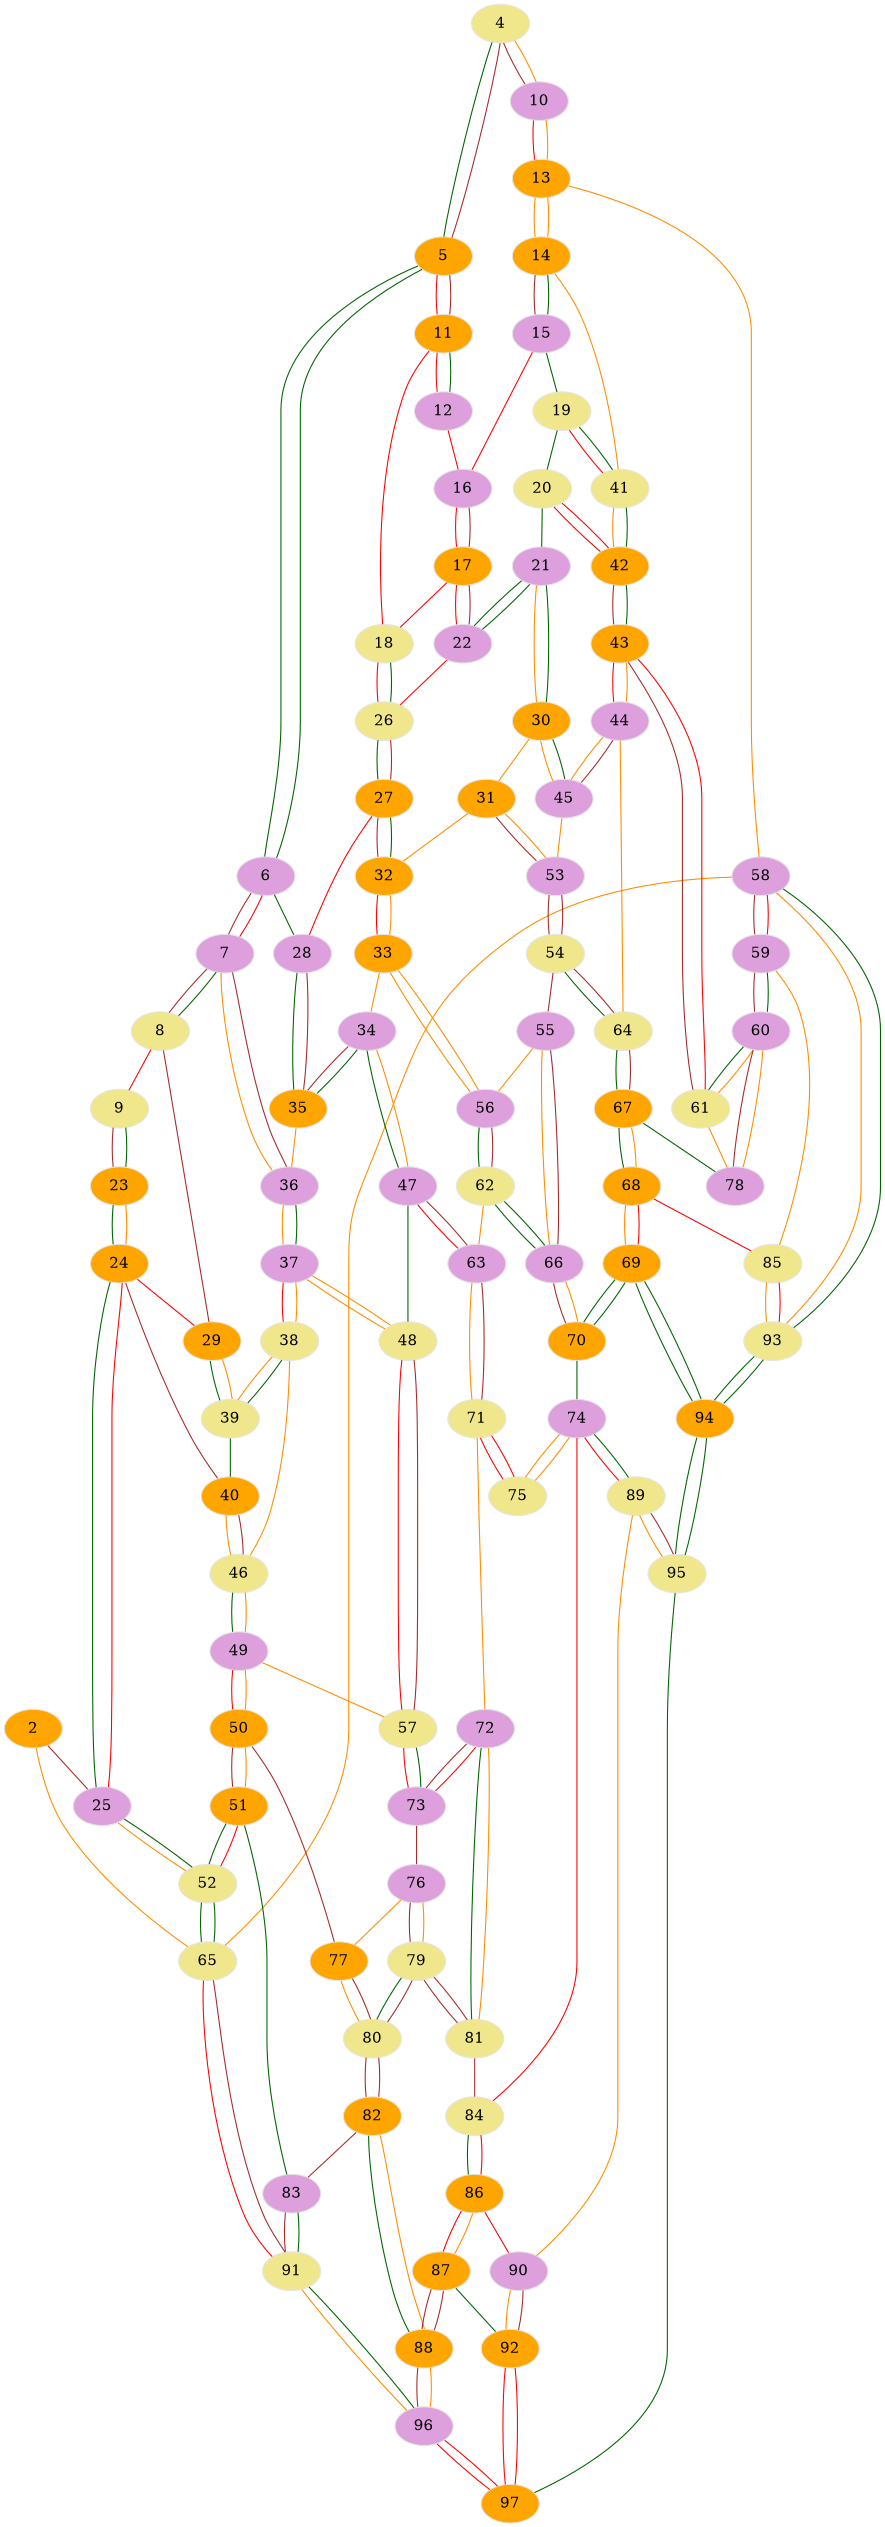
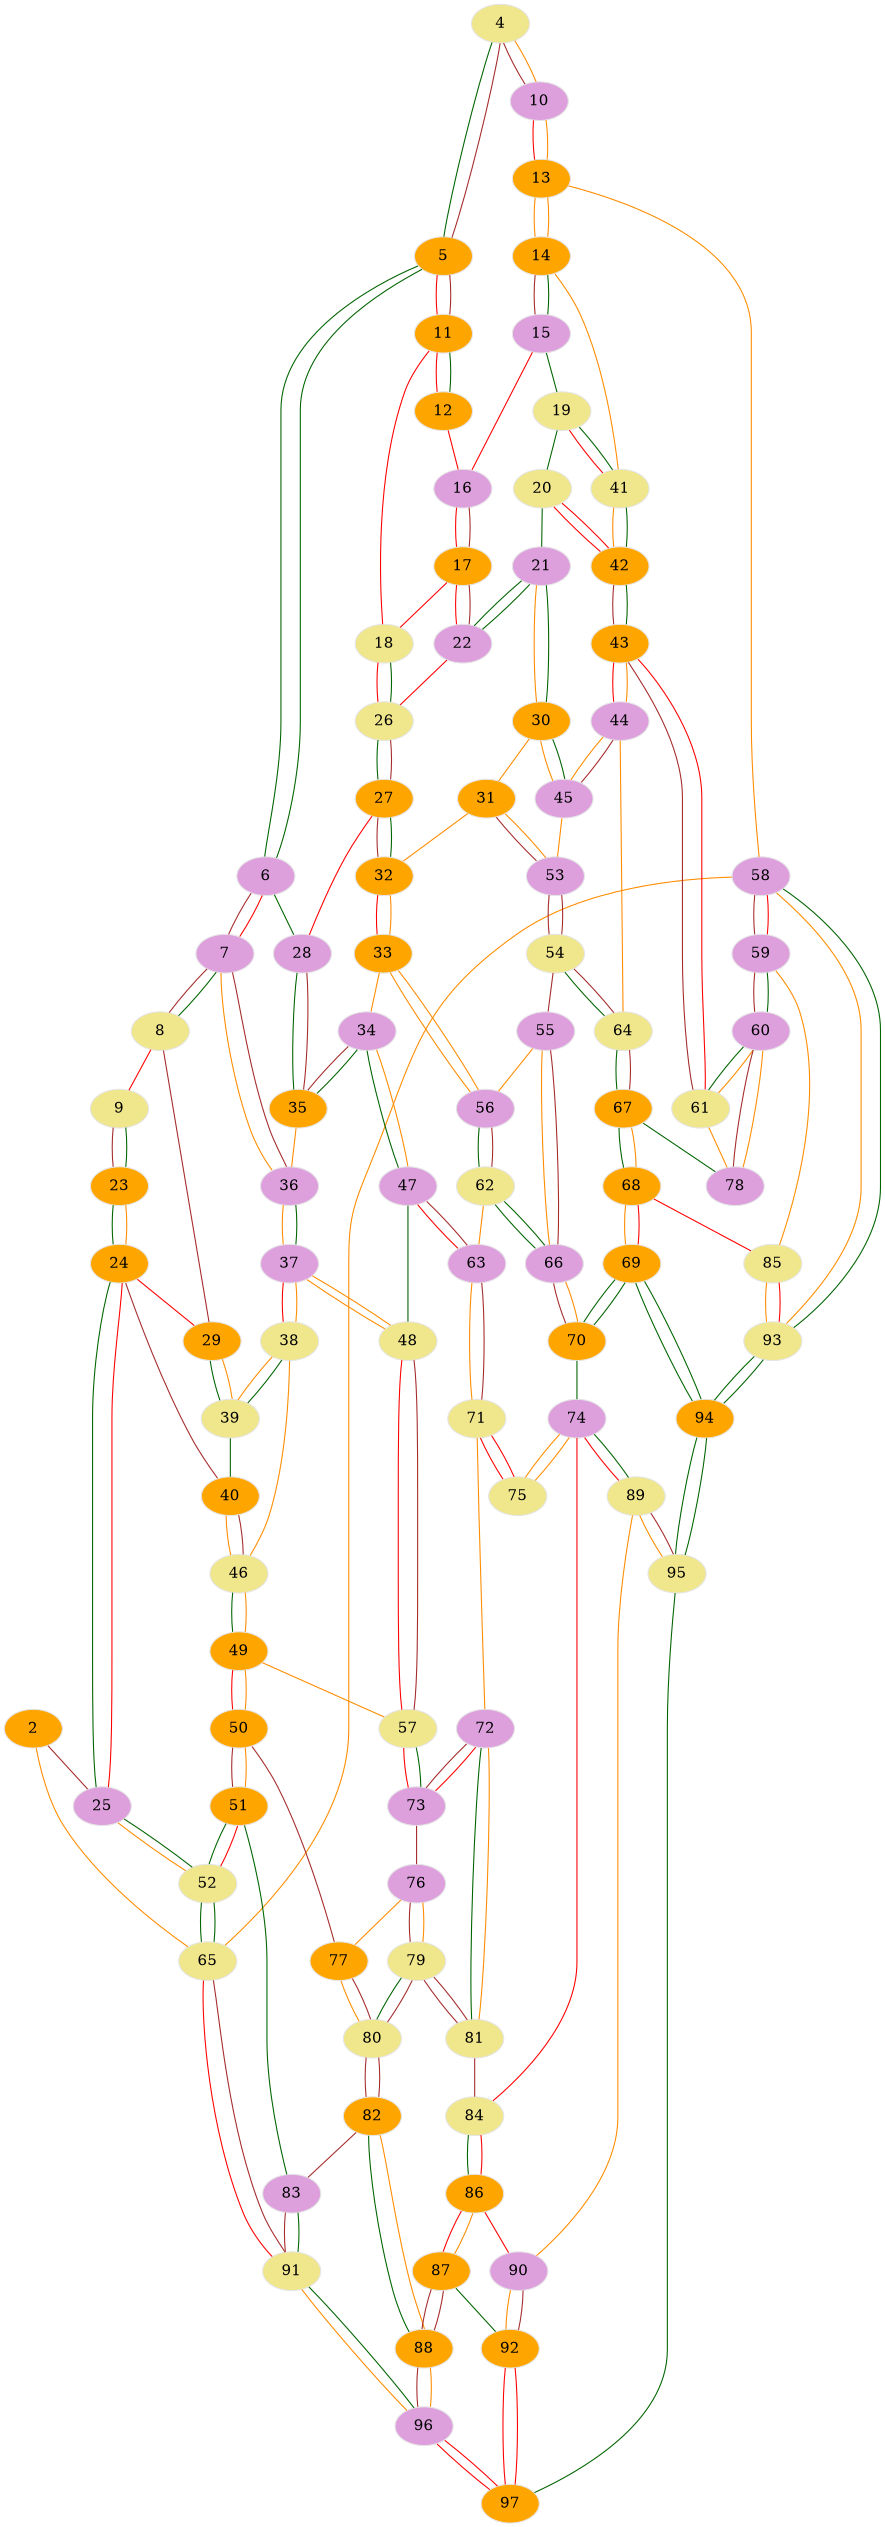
node "12": fillcolor plum -> orange
node "49": fillcolor plum -> orange
